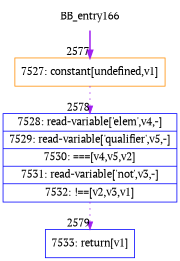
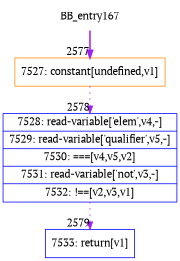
node "BB_entry166": label "BB_entry166" -> "BB_entry167"
